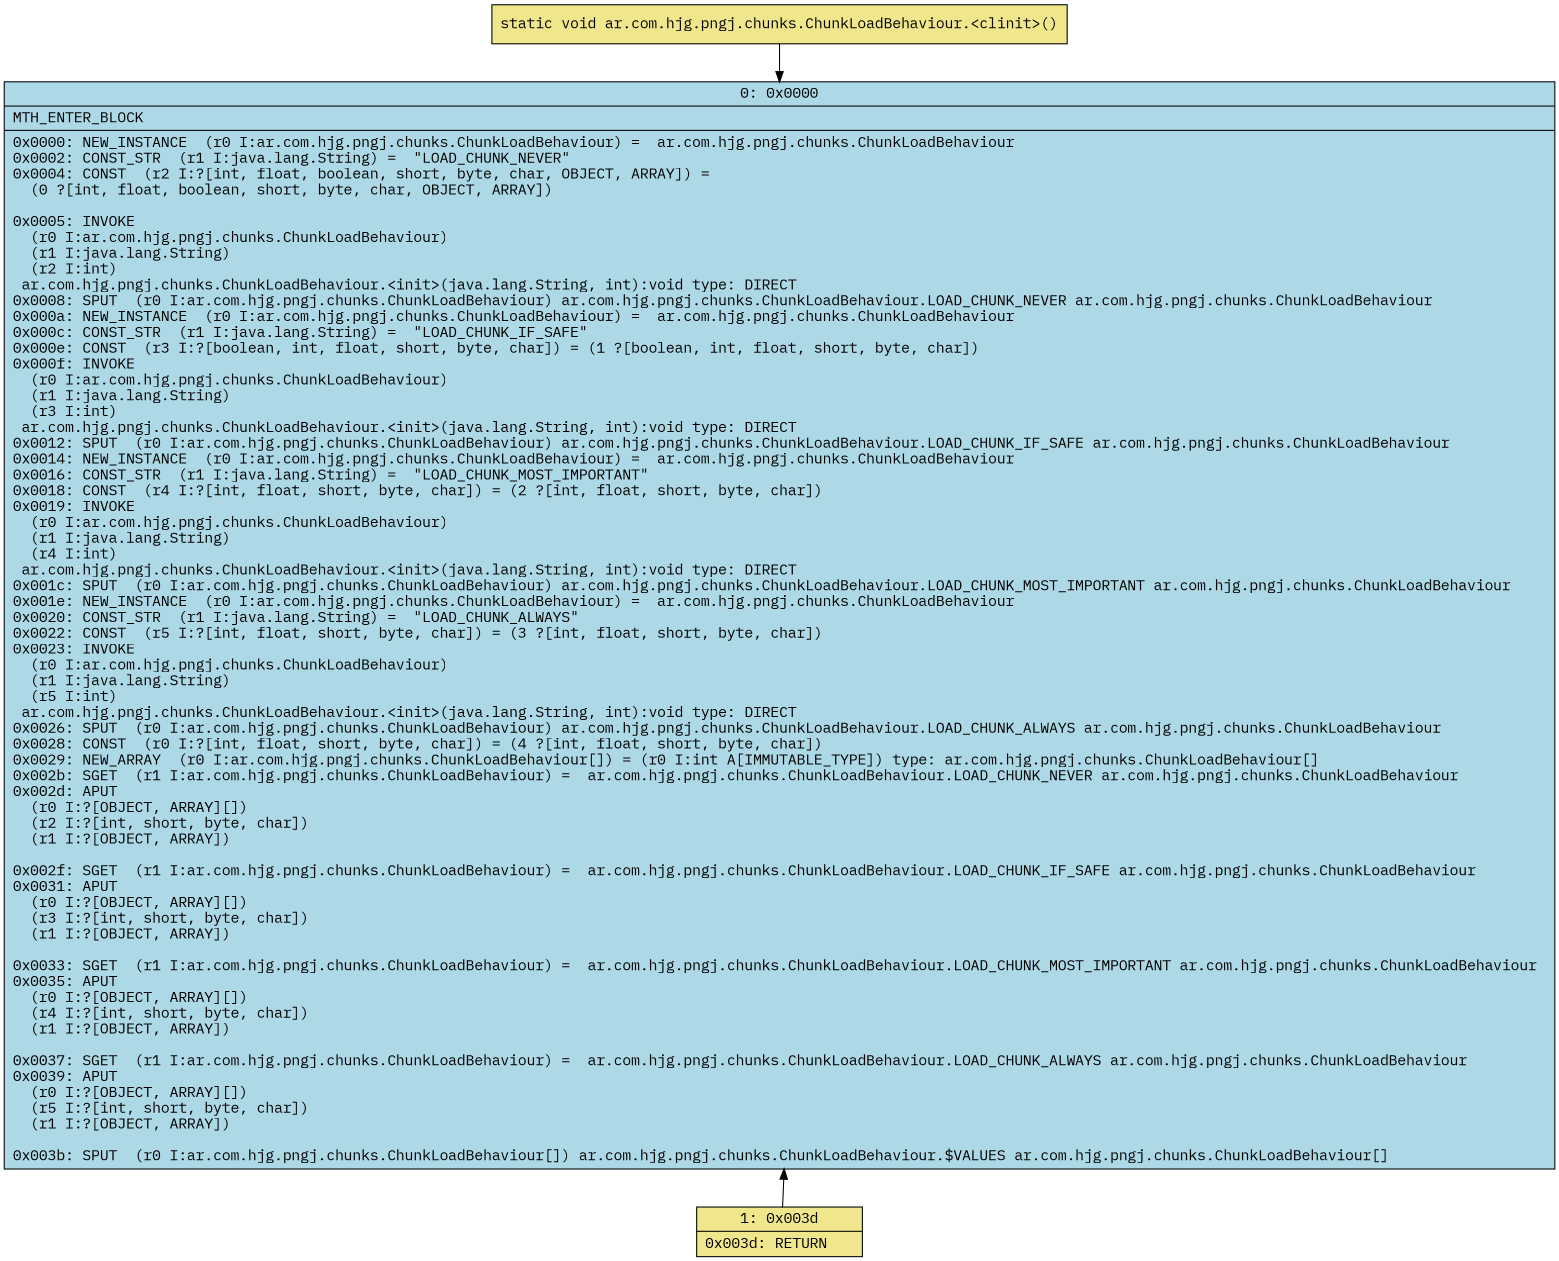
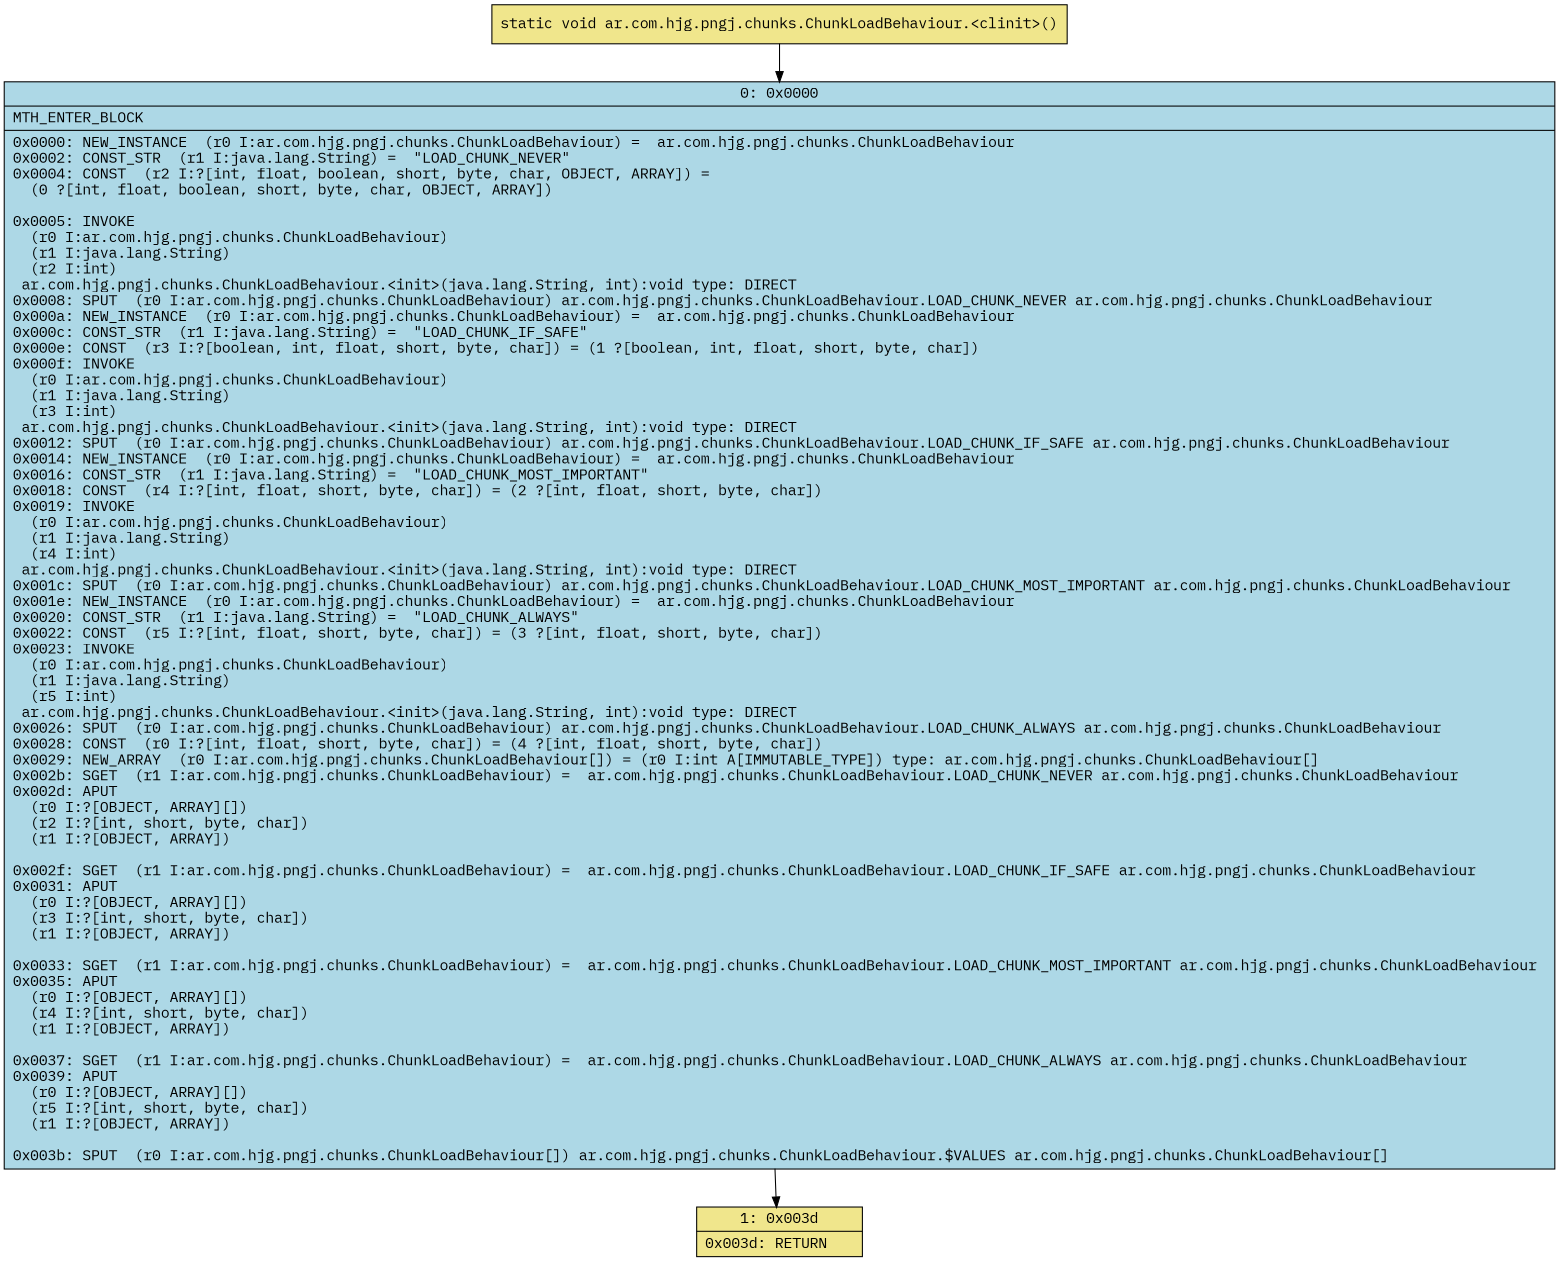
edge "1: 0x003d" -> "0: 0x0000": reversed
